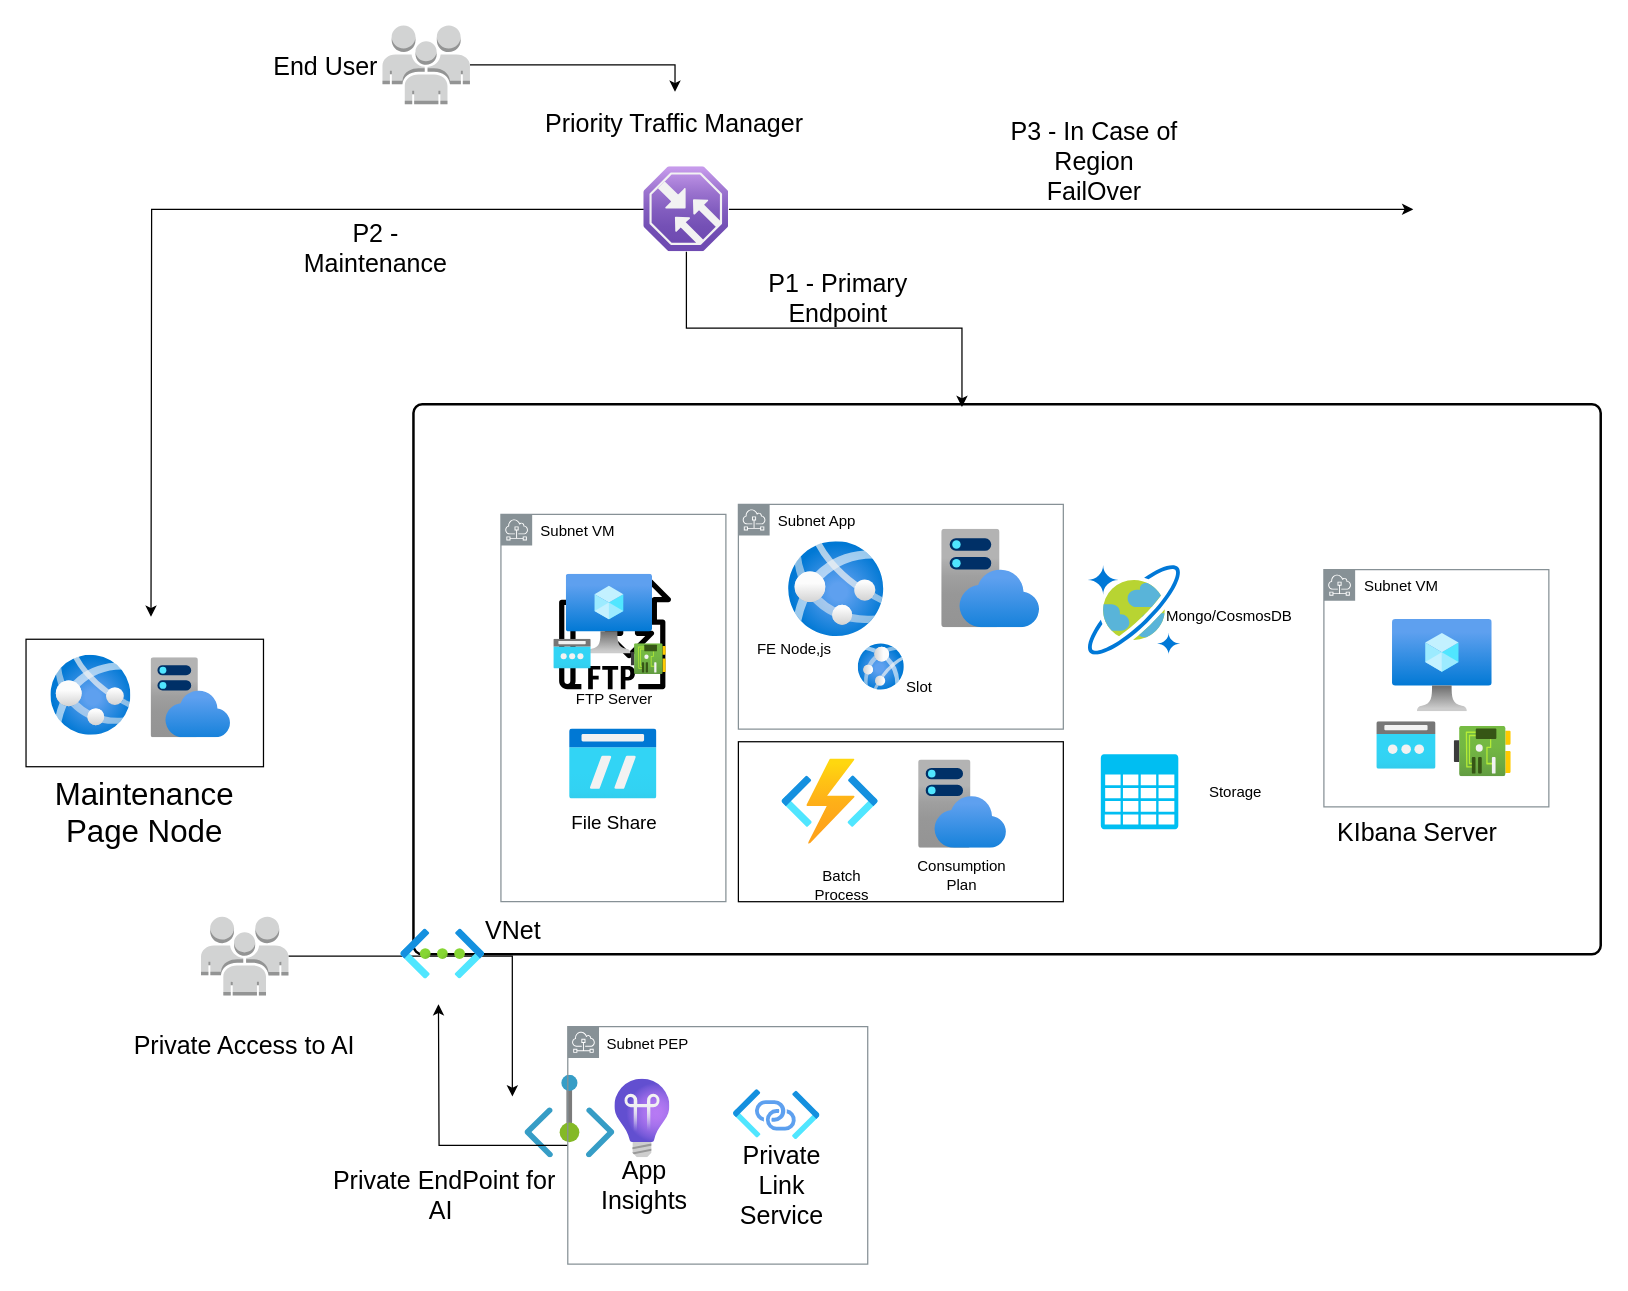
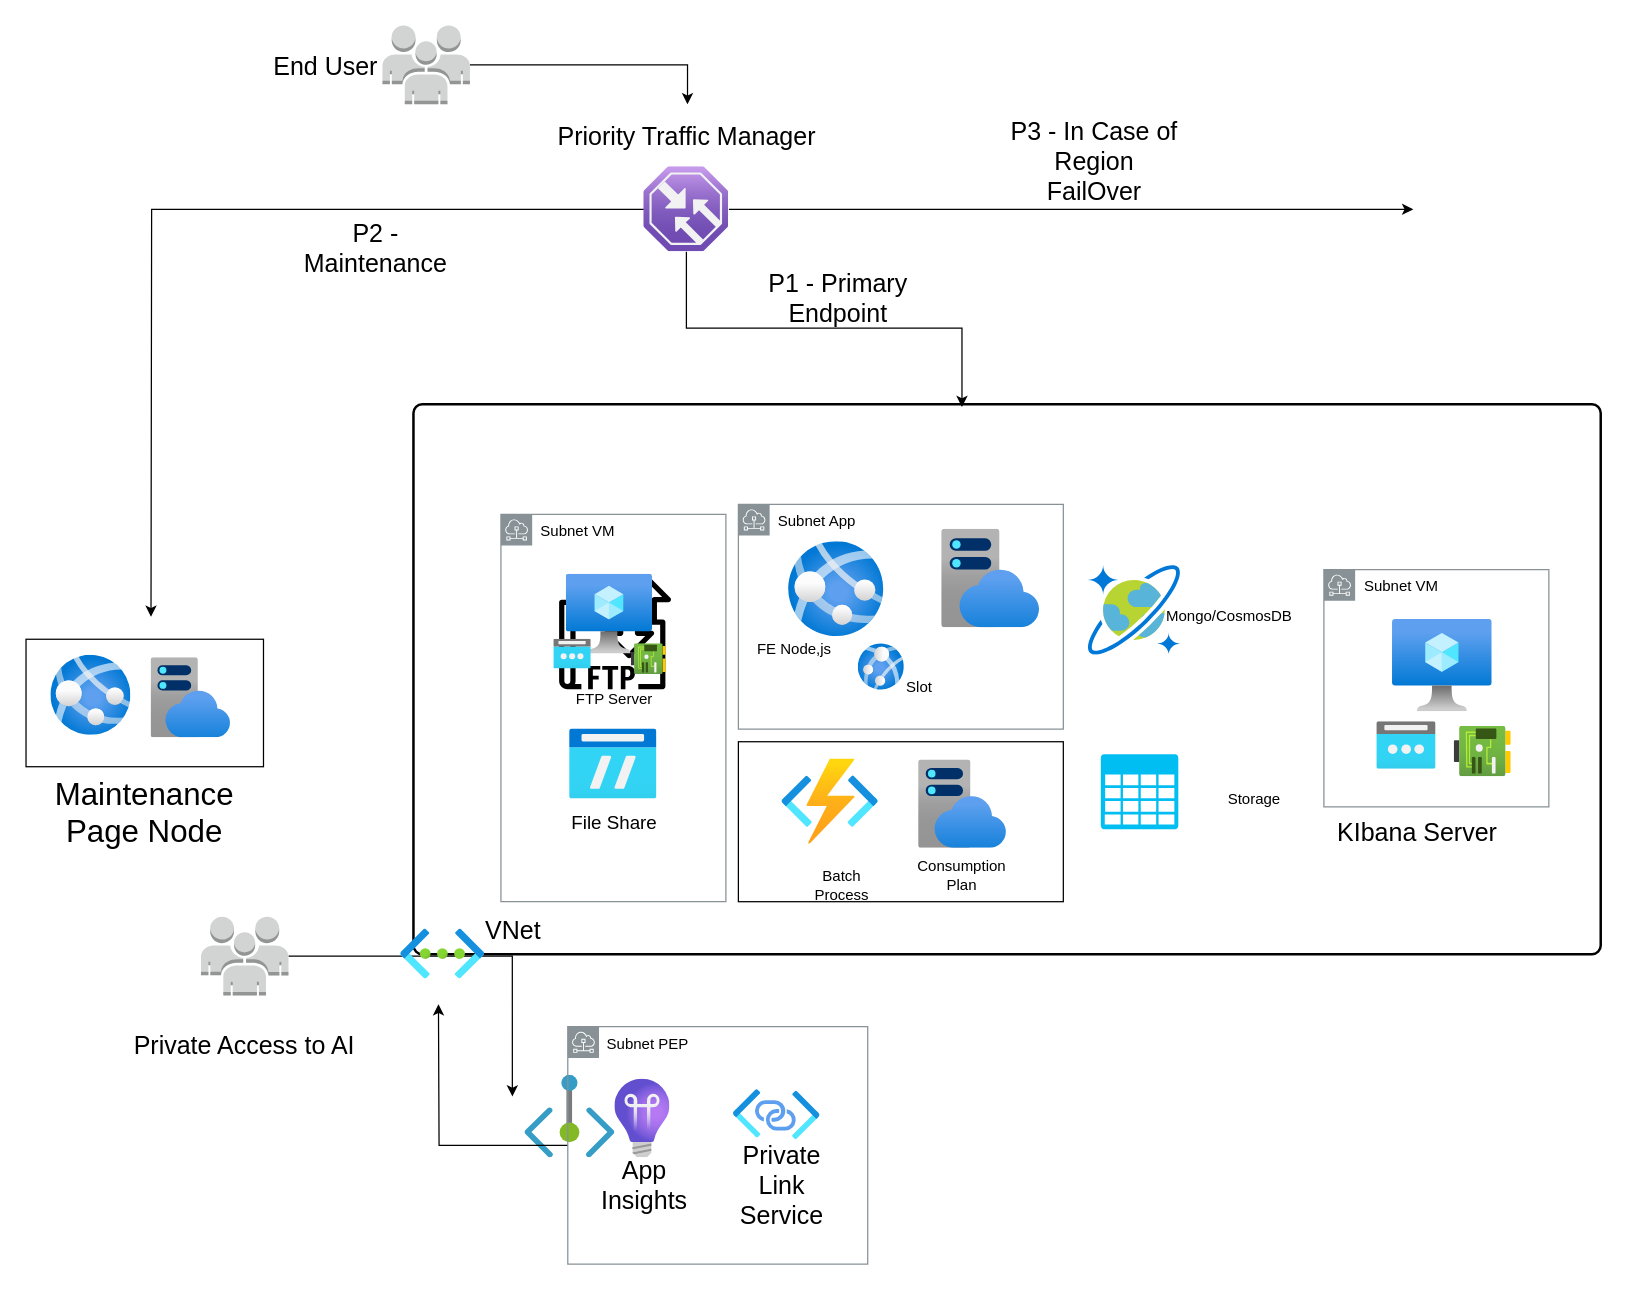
node "Priority Traffic Manager": moved (675, 123) -> (687, 136)
node "Storage": moved (1236, 793) -> (1254, 799)
node "Private EndPoint for AI": removed
